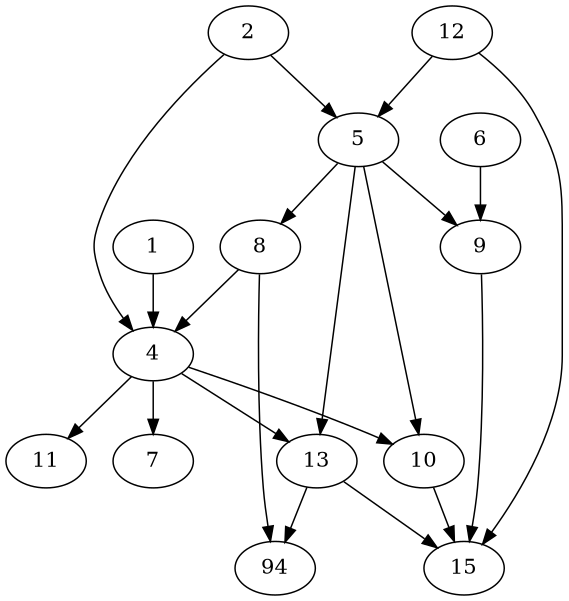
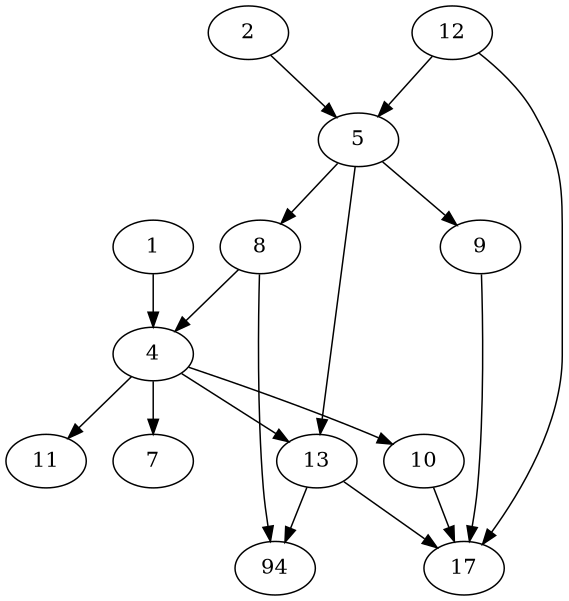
node "6": removed
edge "2" -> "4": removed
edge "5" -> "10": removed
node "15": label "15" -> "17"
